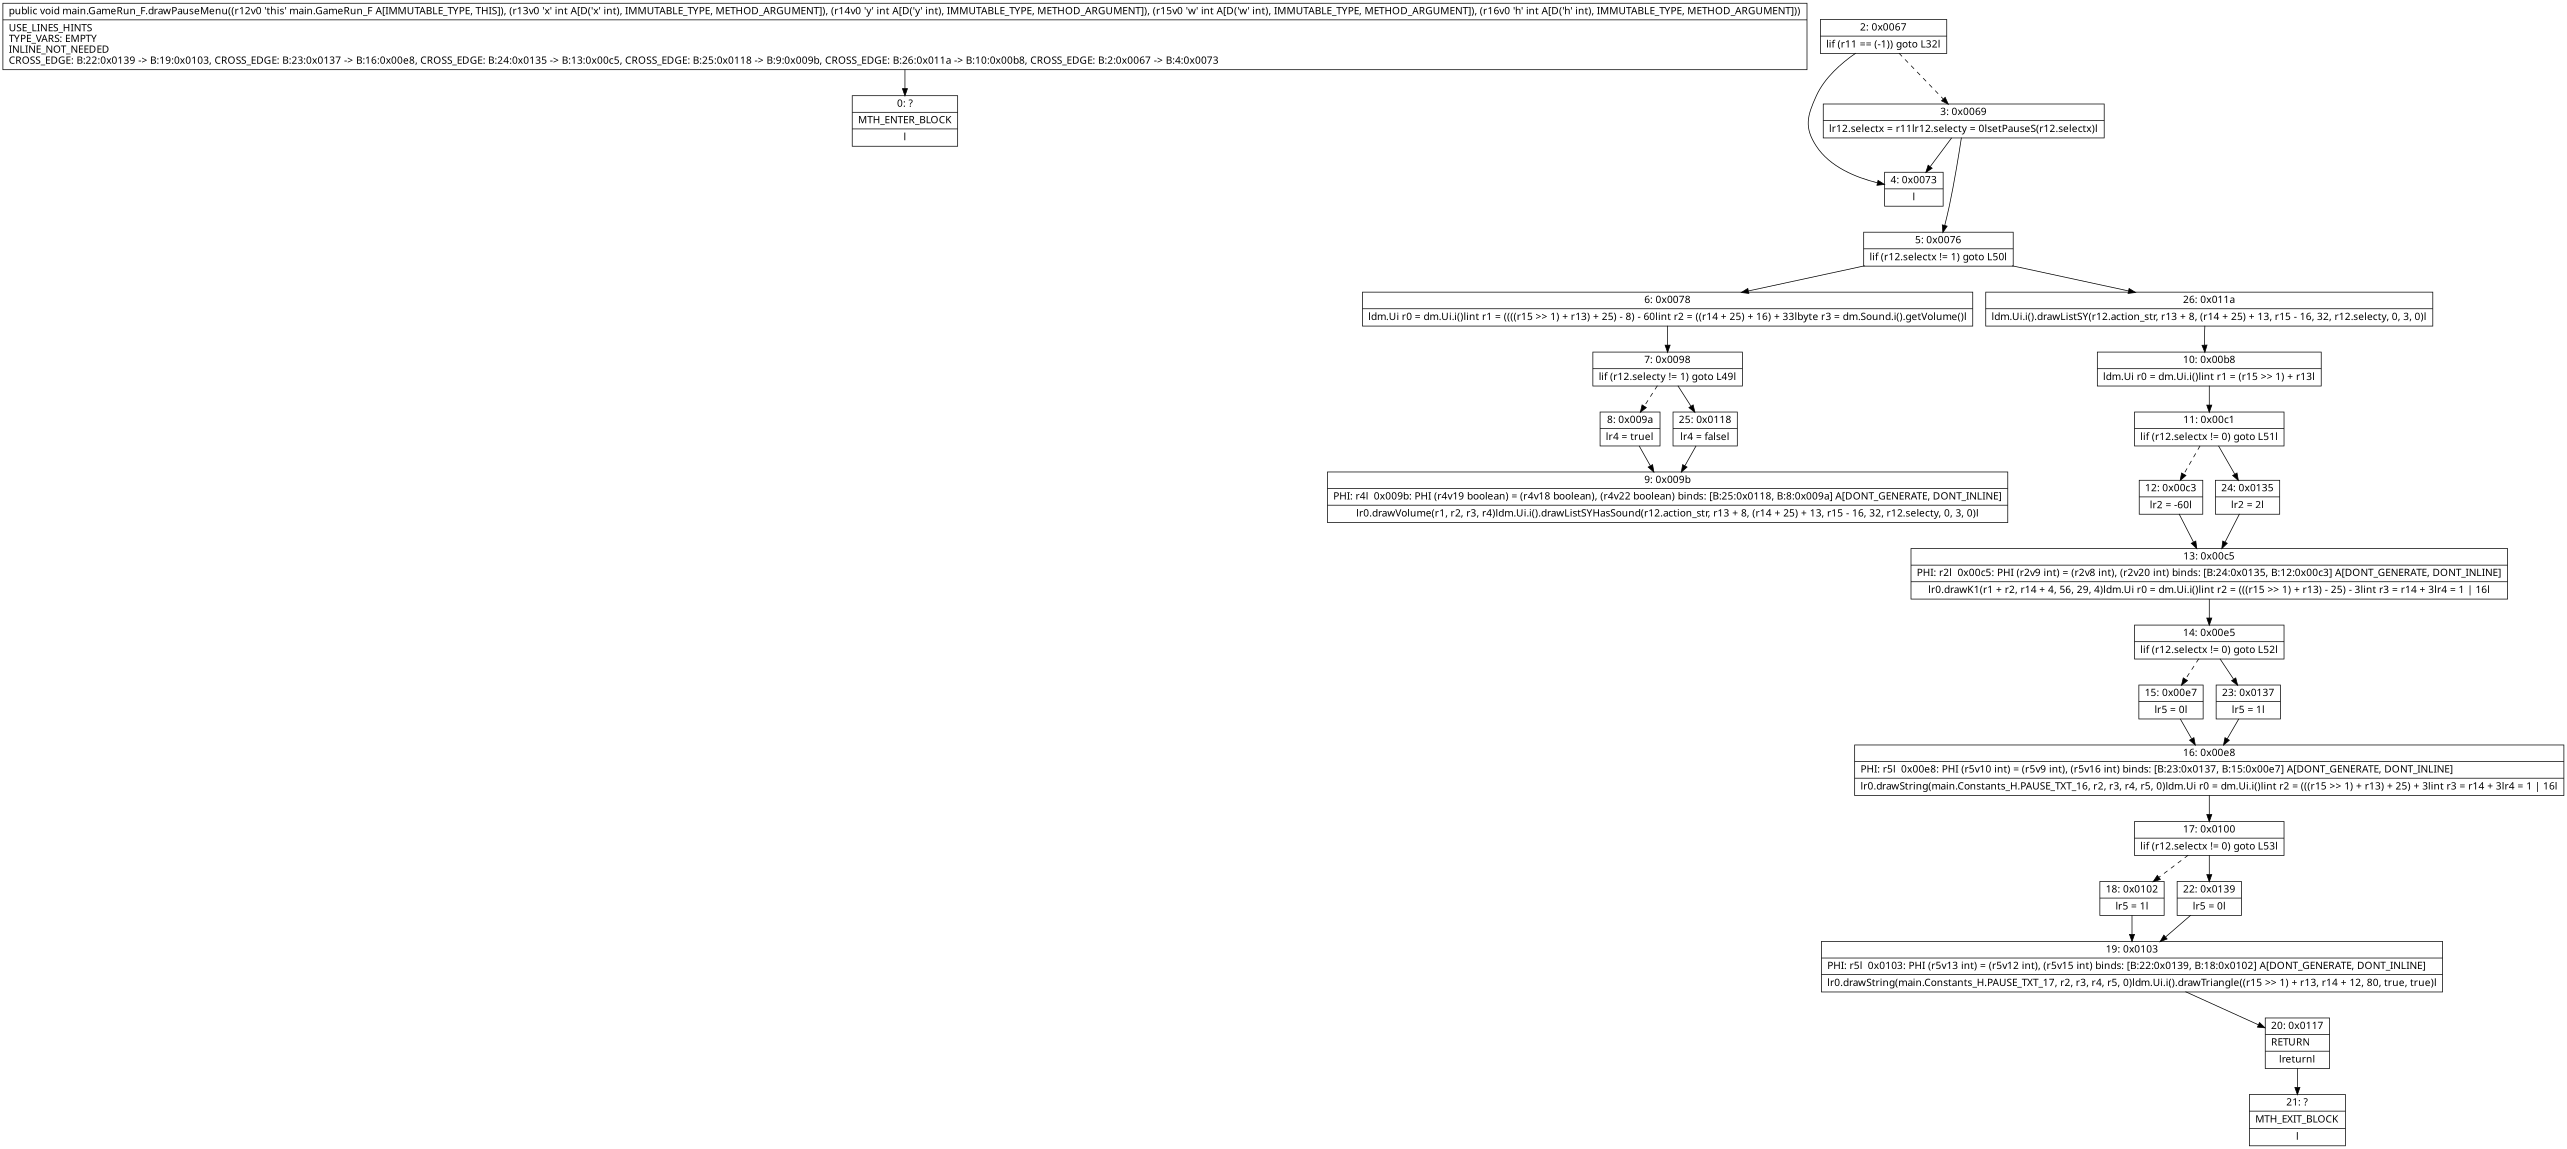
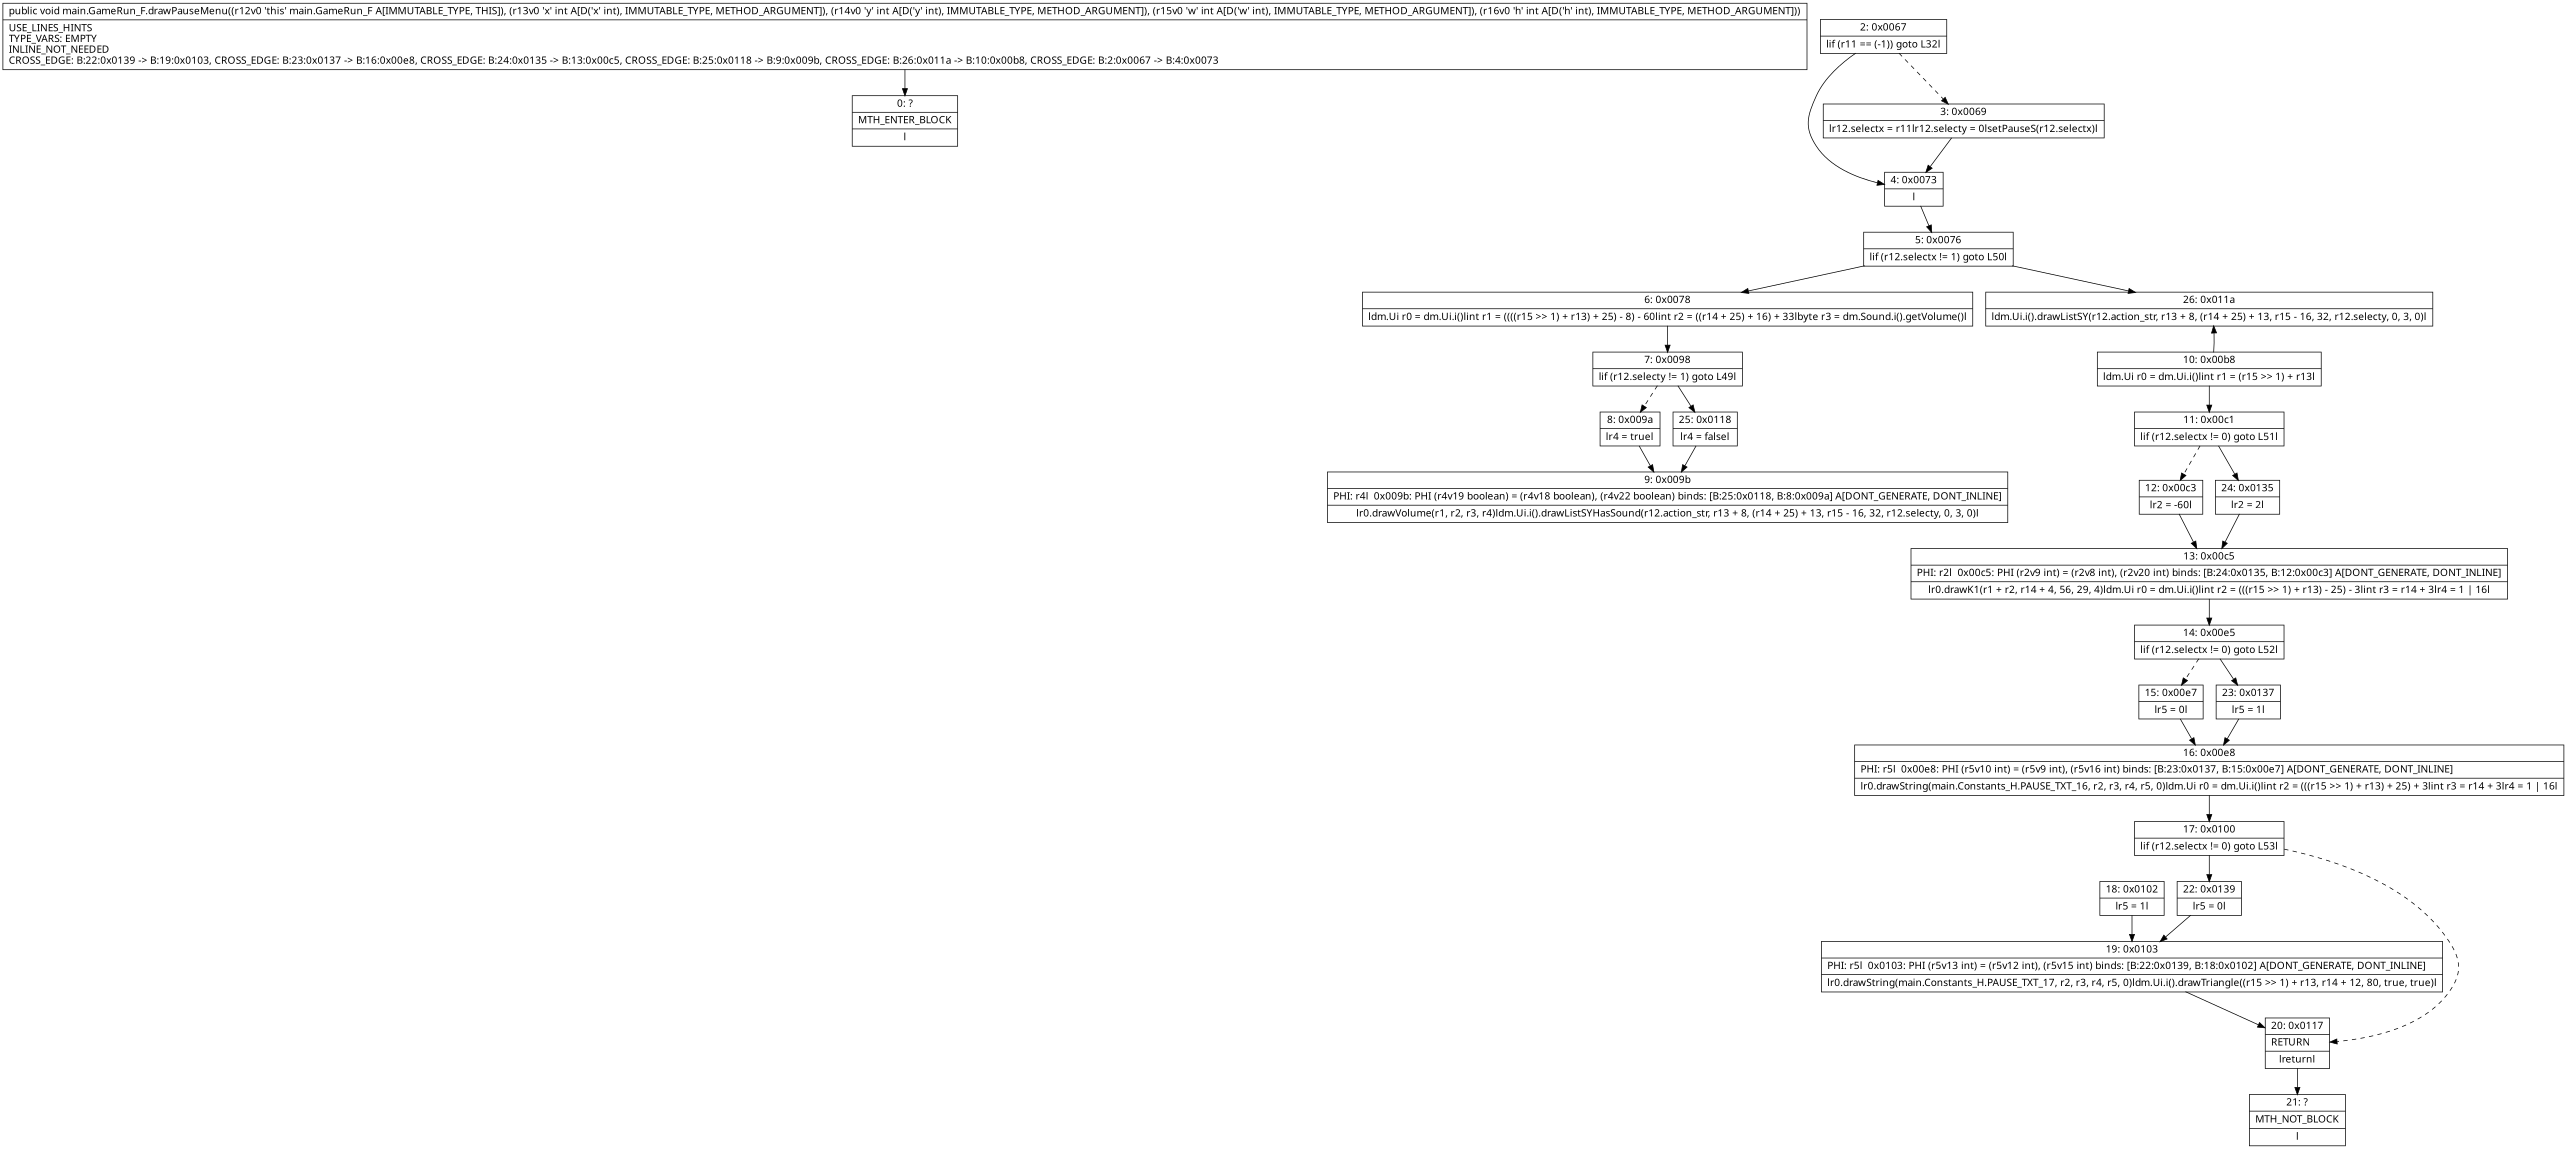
edge "3: 0x0069" -> "5: 0x0076": now "4: 0x0073" -> "5: 0x0076"
edge "26: 0x011a" -> "10: 0x00b8": reversed
edge "17: 0x0100" -> "18: 0x0102": now "17: 0x0100" -> "20: 0x0117"
node "21: ?": text "MTH_EXIT_BLOCK" -> "MTH_NOT_BLOCK"
